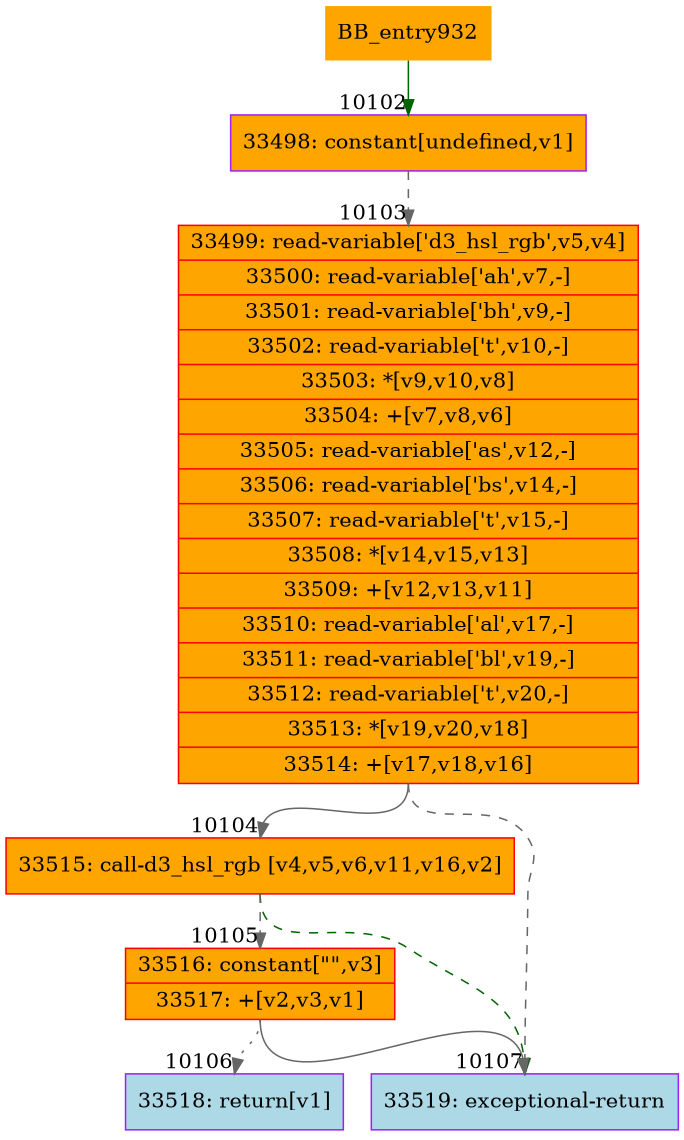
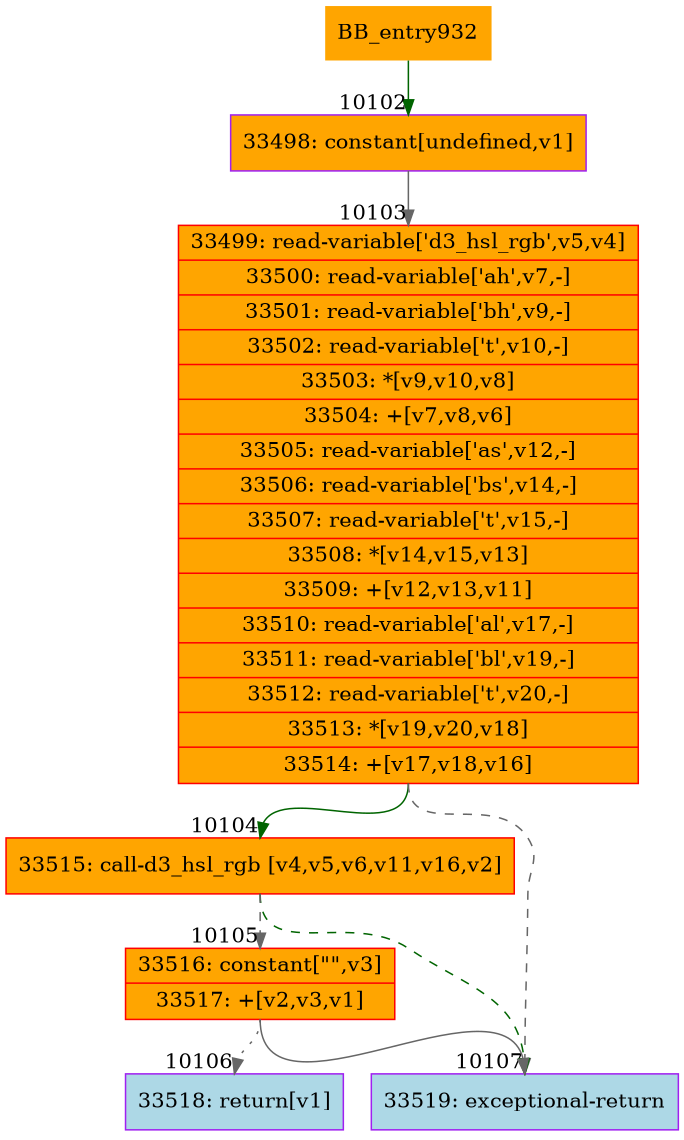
edge "33498: constant[undefined,v1]" -> "33499: read-variable['d3_hsl_rgb',v5,v4]": style dashed -> solid
edge "33499: read-variable['d3_hsl_rgb',v5,v4]" -> "33515: call-d3_hsl_rgb [v4,v5,v6,v11,v16,v2]": color gray40 -> darkgreen
